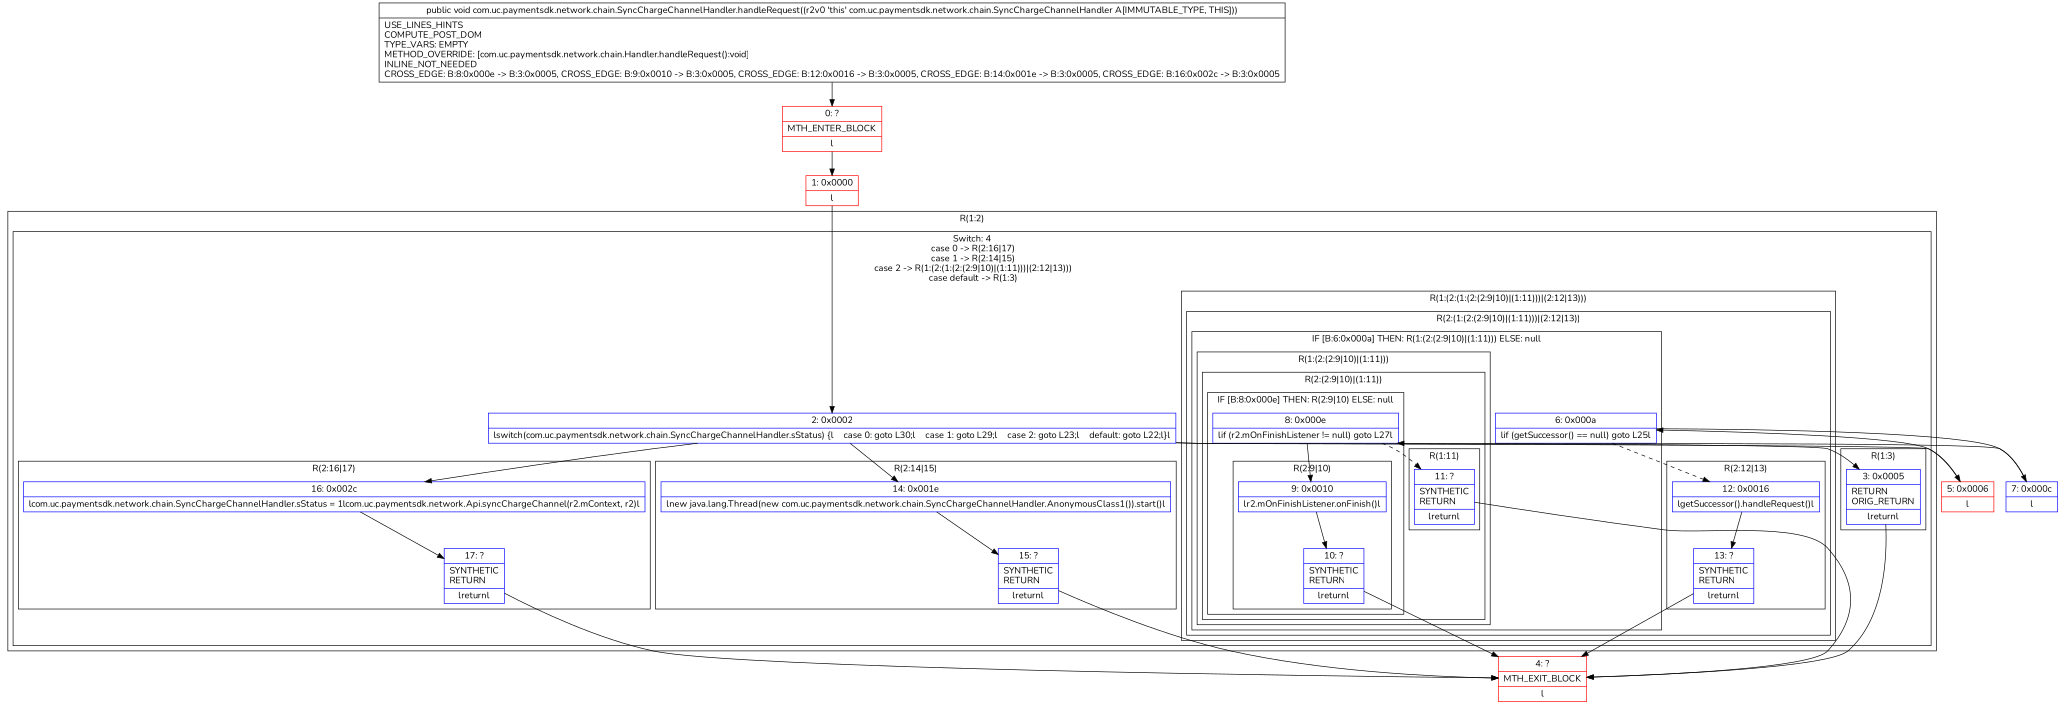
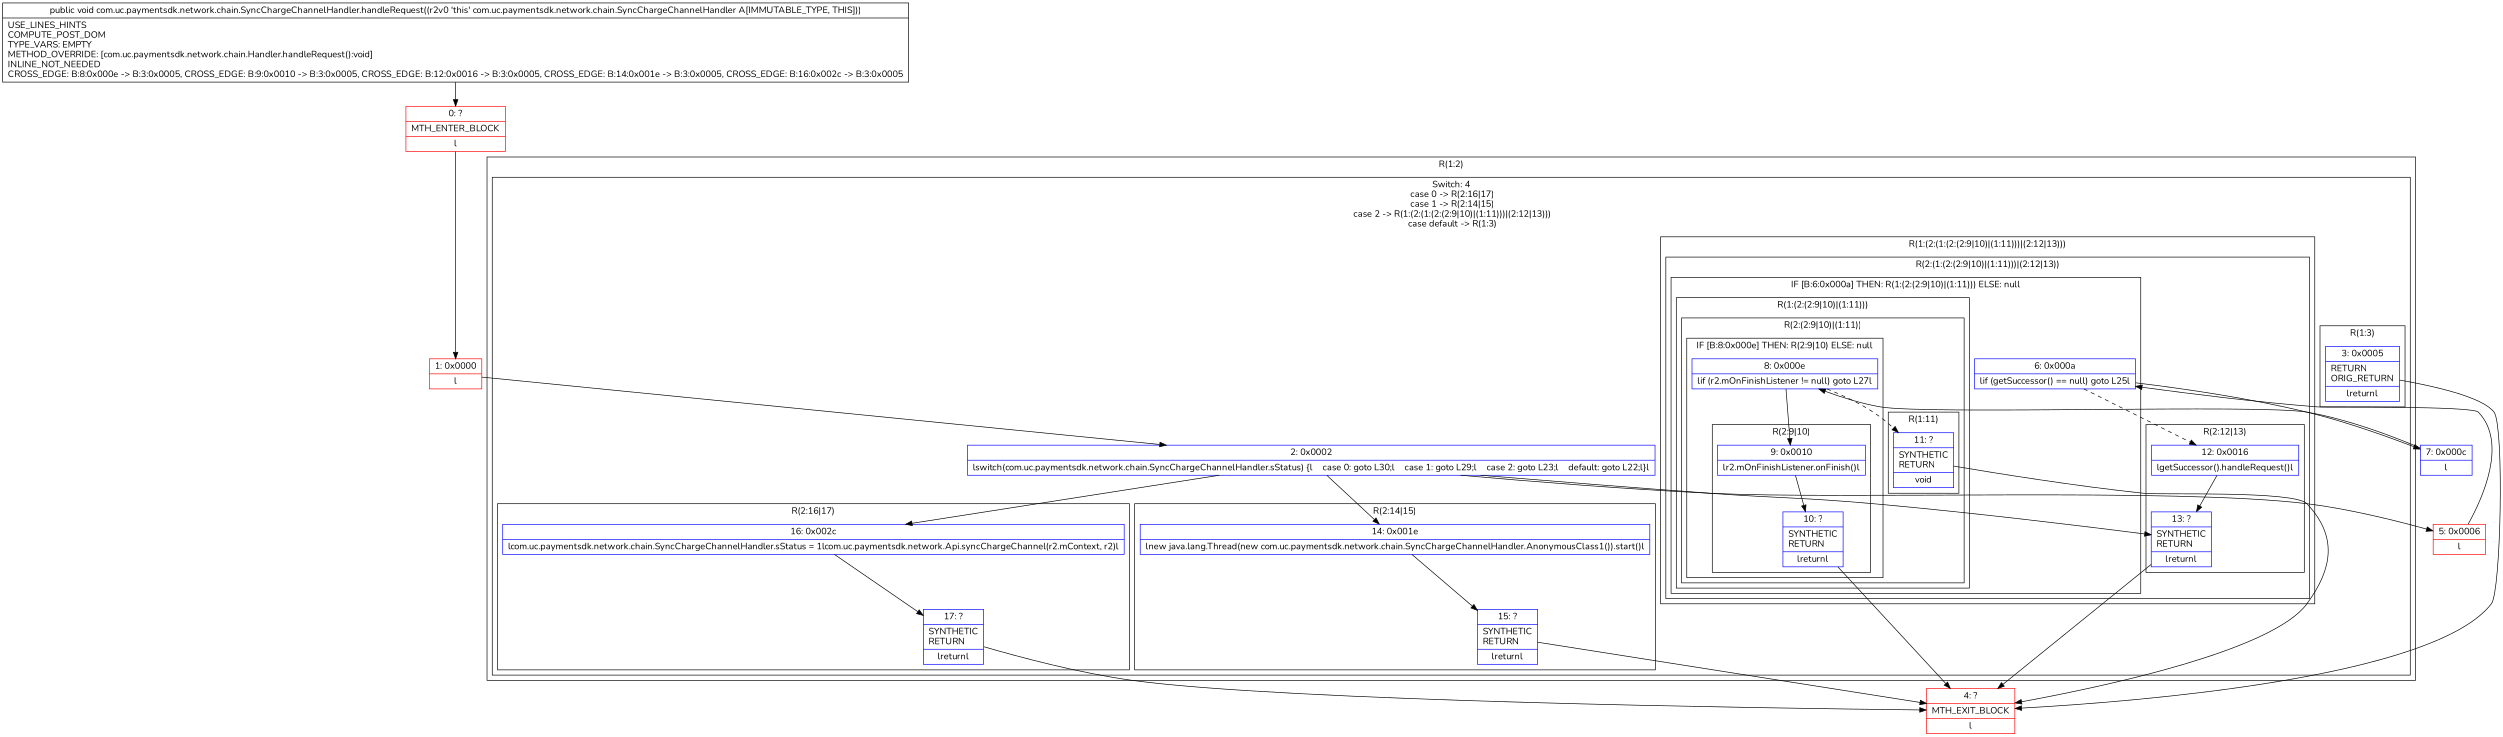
edge "2: 0x0002" -> "3: 0x0005": now "2: 0x0002" -> "13: ?"
node "11: ?": text "lreturnl" -> "void"
